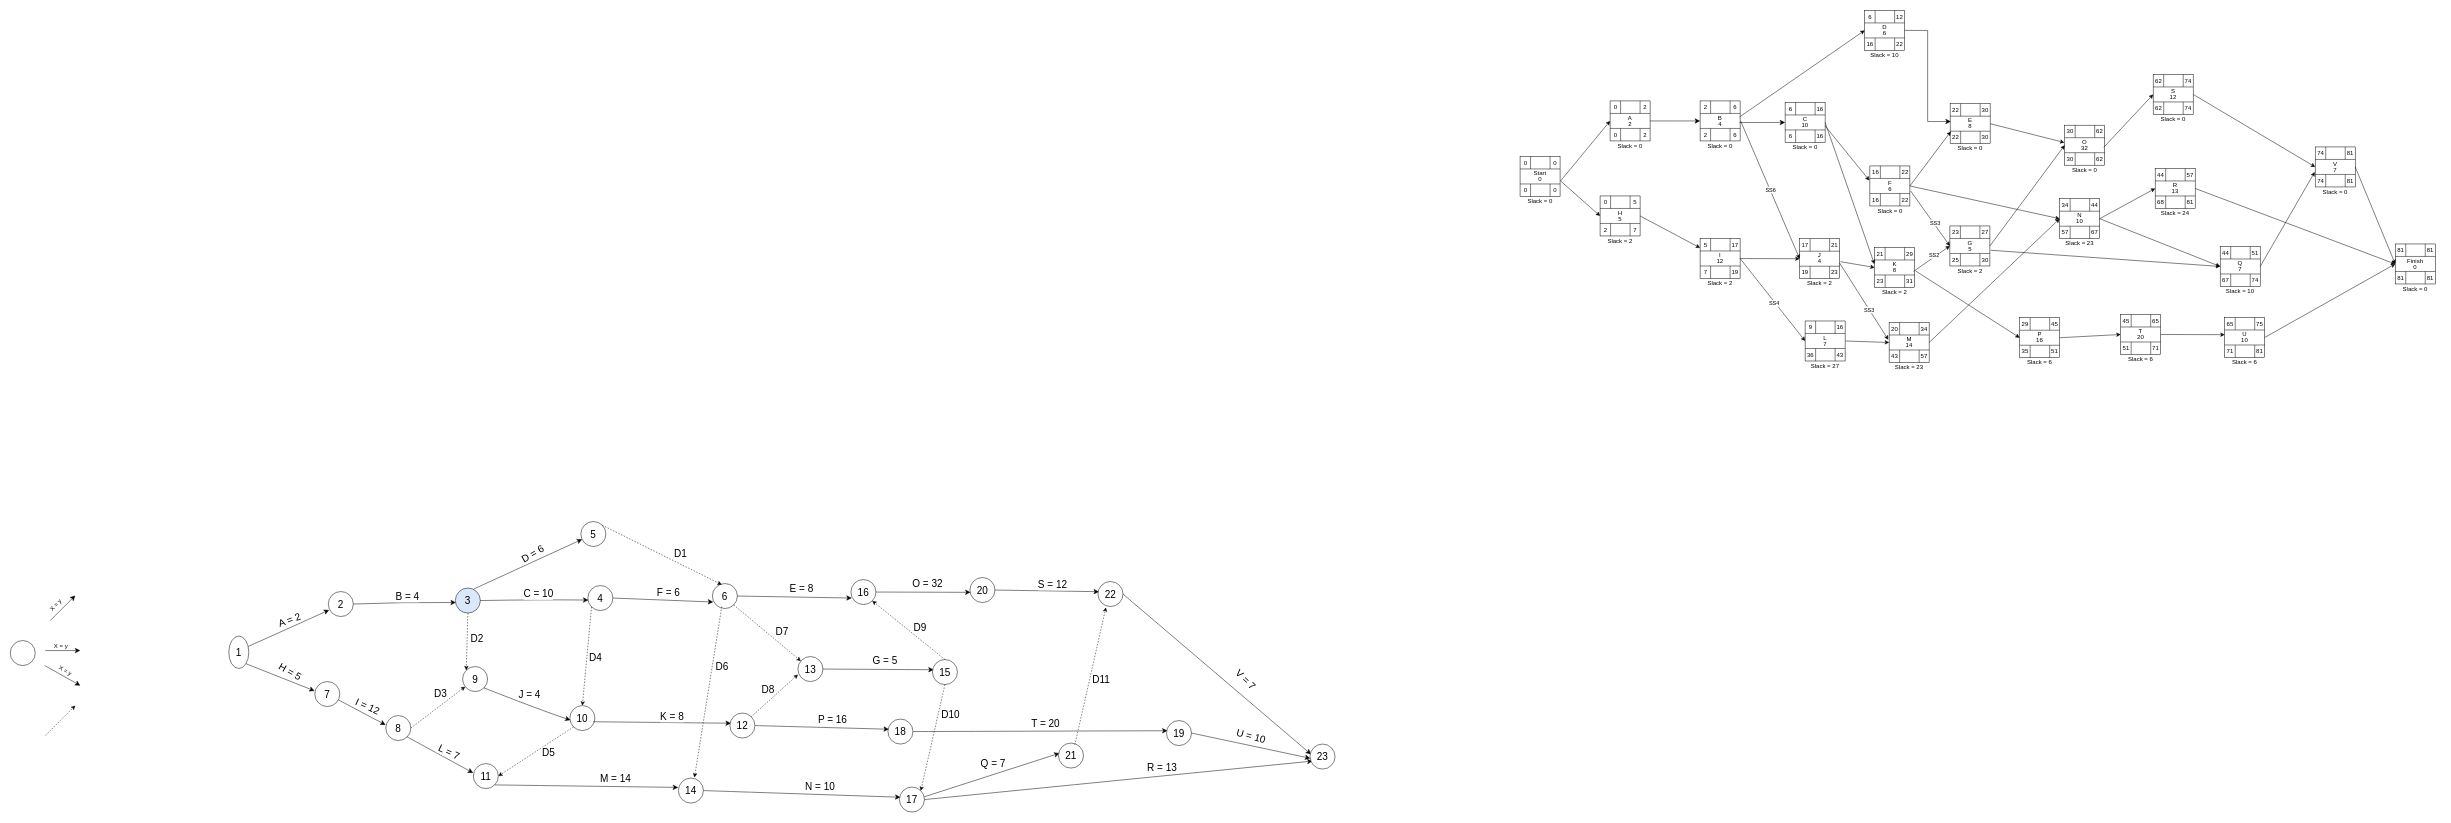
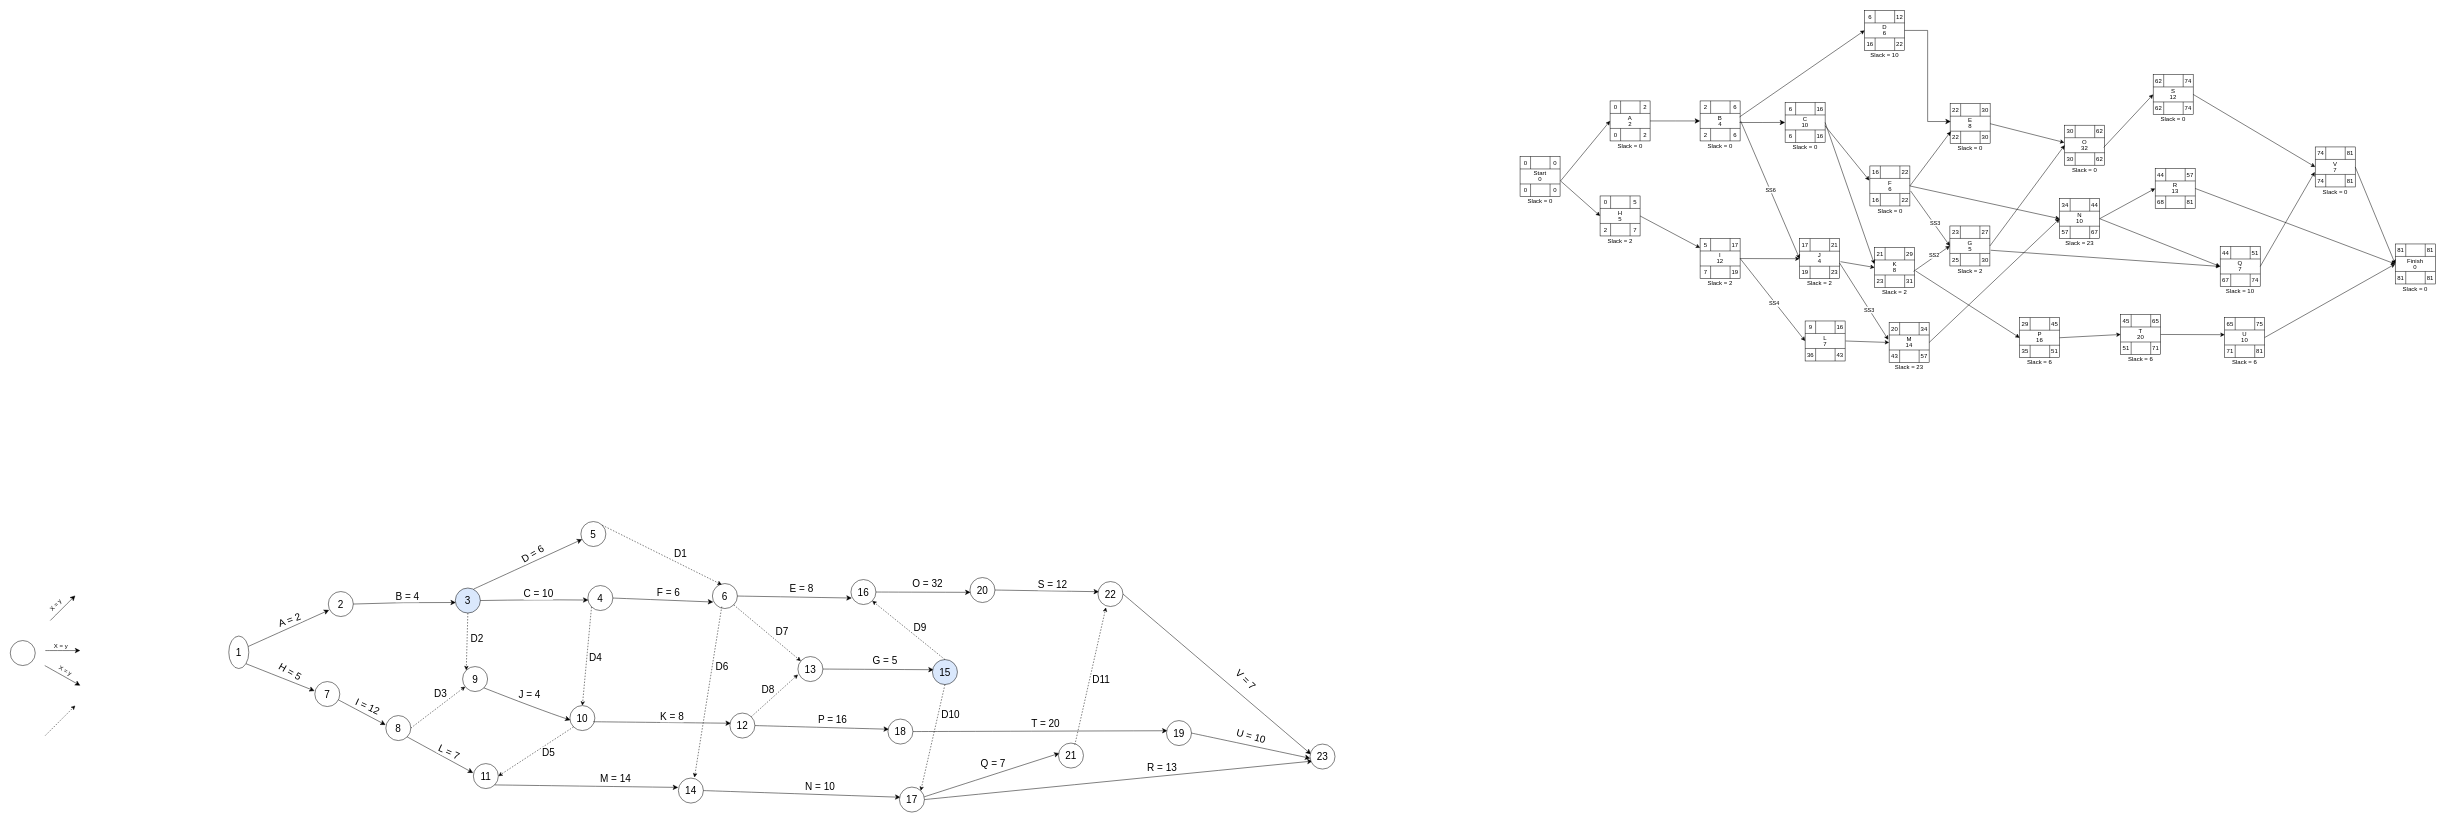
node "Slack = 24": removed
node "Slack = 27": removed
node "15": fillcolor #ffffff -> #dae8fc
